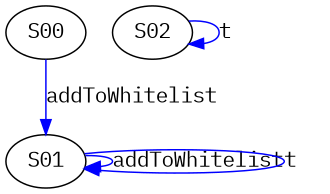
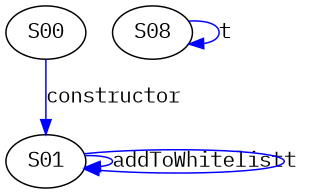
node "S02": label "S02" -> "S08"
edge "S00" -> "S01": label "addToWhitelist" -> "constructor"
